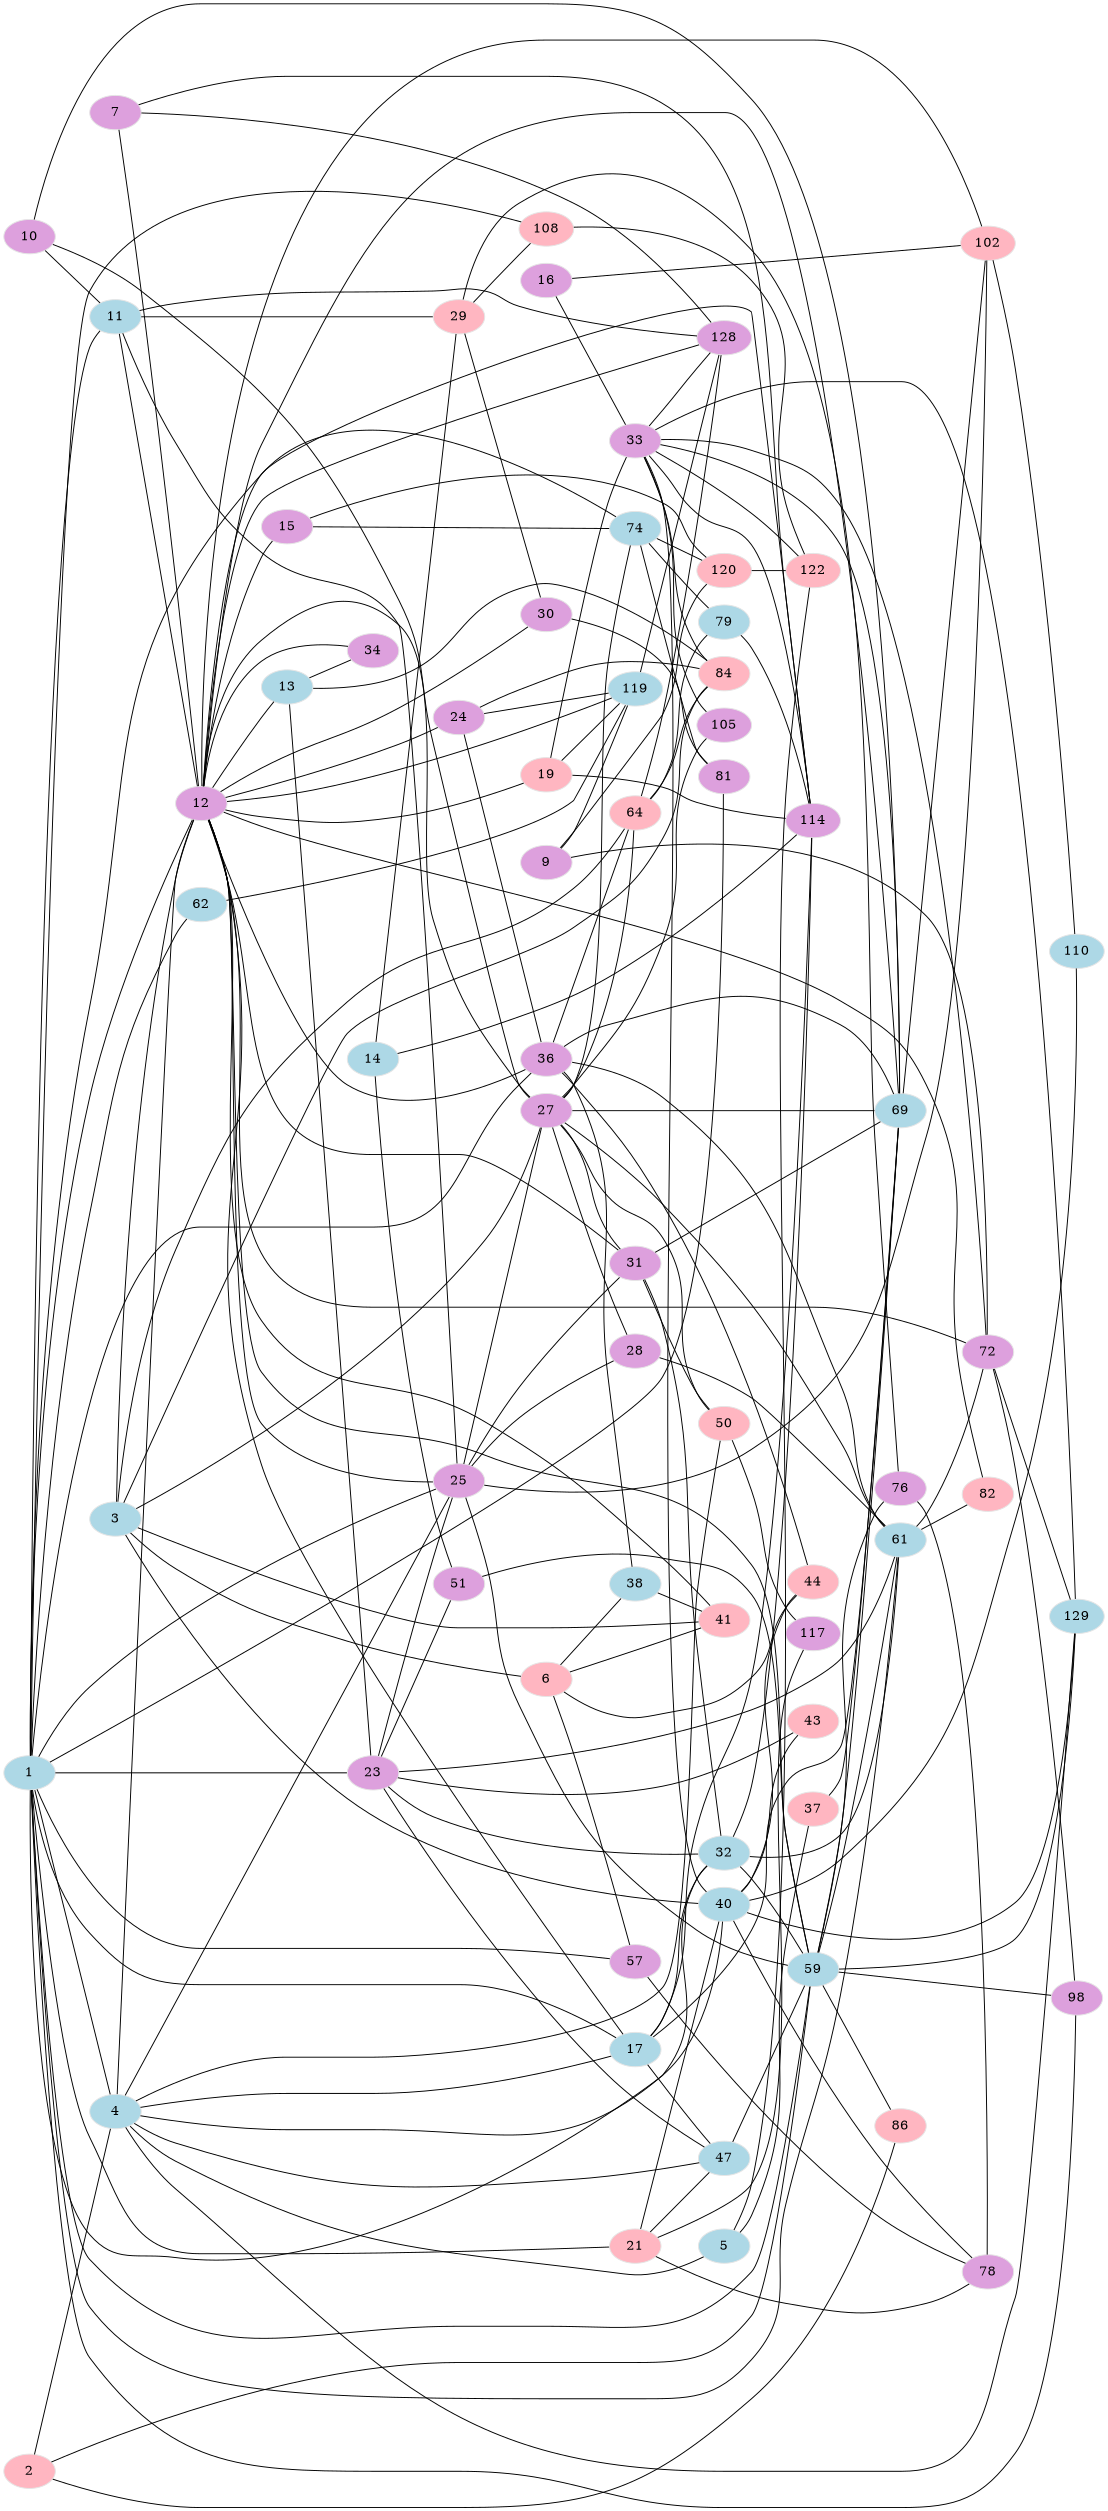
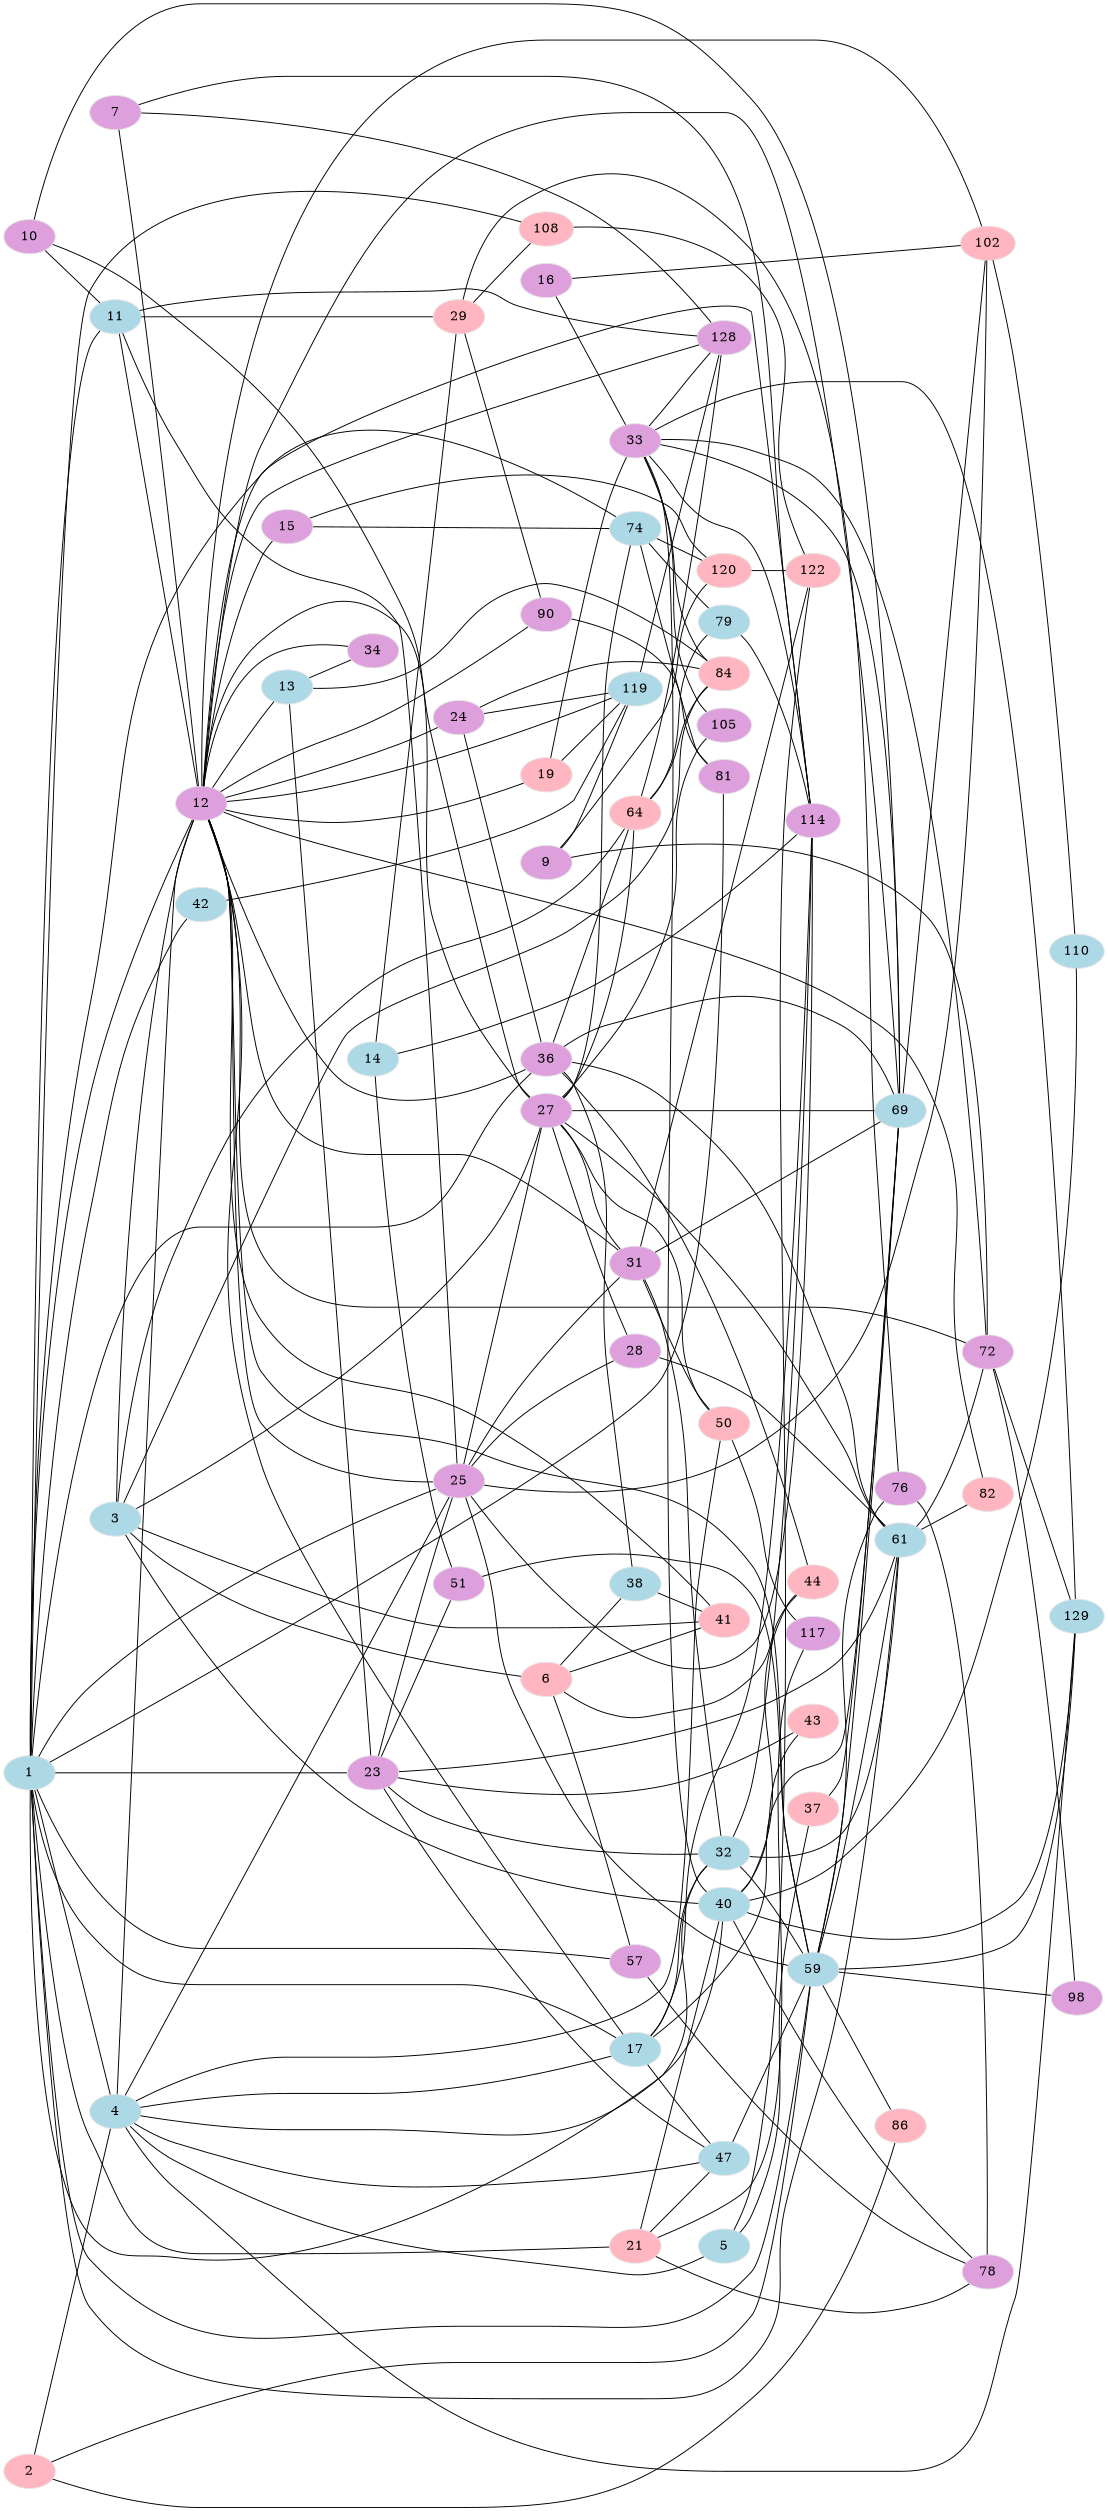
edge "33" -- "122": now "31" -- "122"
node "30": label "30" -> "90"
edge "19" -- "114": now "25" -- "114"
node "62": label "62" -> "42"
edge "1" -- "98": removed
